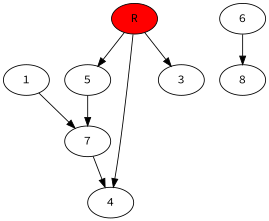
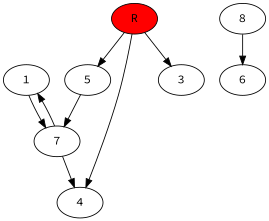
edge "6" -> "8": reversed
edge "7" -> "1": added
